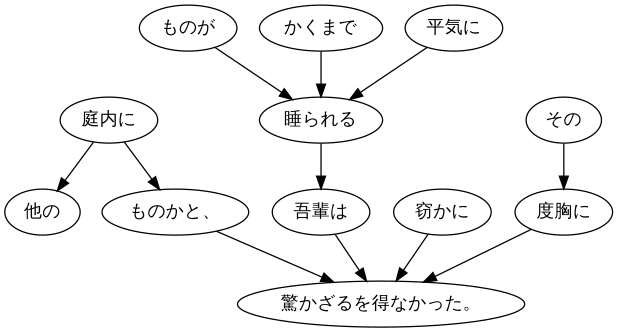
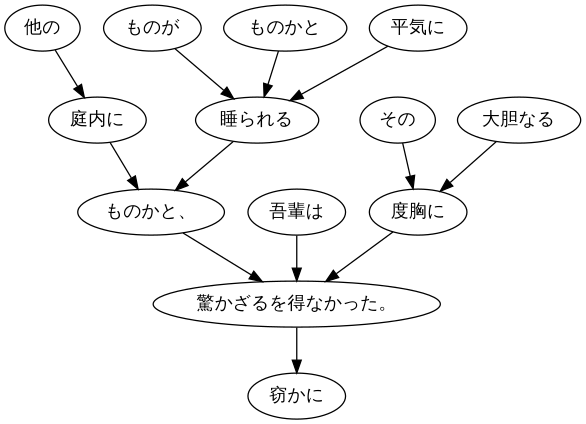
node "かくまで": label "かくまで" -> "ものかと"
node "大胆なる": added
edge "睡られる" -> "吾輩は": now "睡られる" -> "ものかと、"
edge "庭内に" -> "他の": reversed
edge "窃かに" -> "驚かざるを得なかった。": reversed
